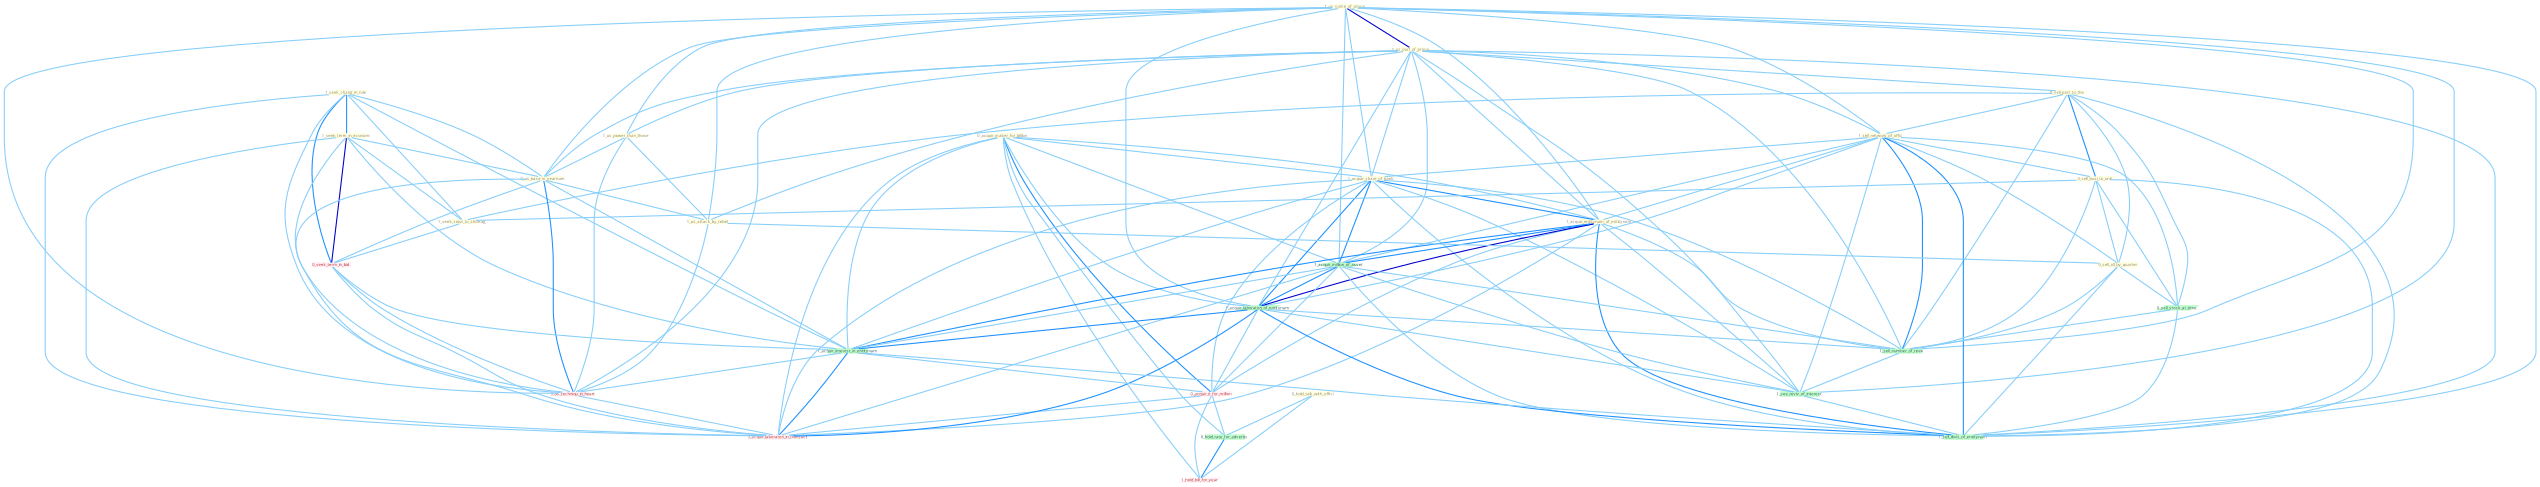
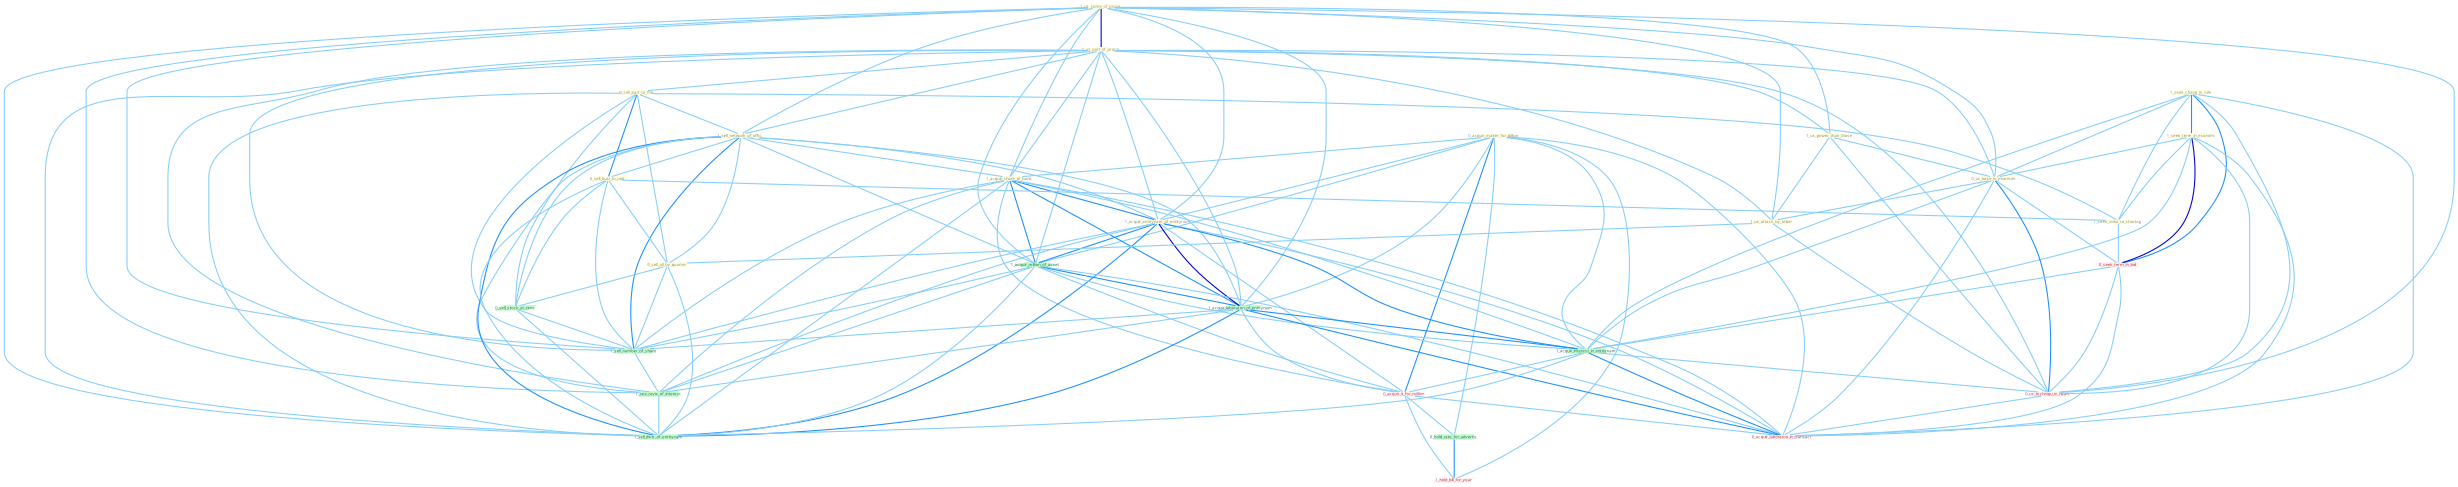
node "1_sell_number_of_reviv": label "1_sell_number_of_reviv" -> "1_sell_number_of_share"
node "0_hold_talk_with_offici": removed
